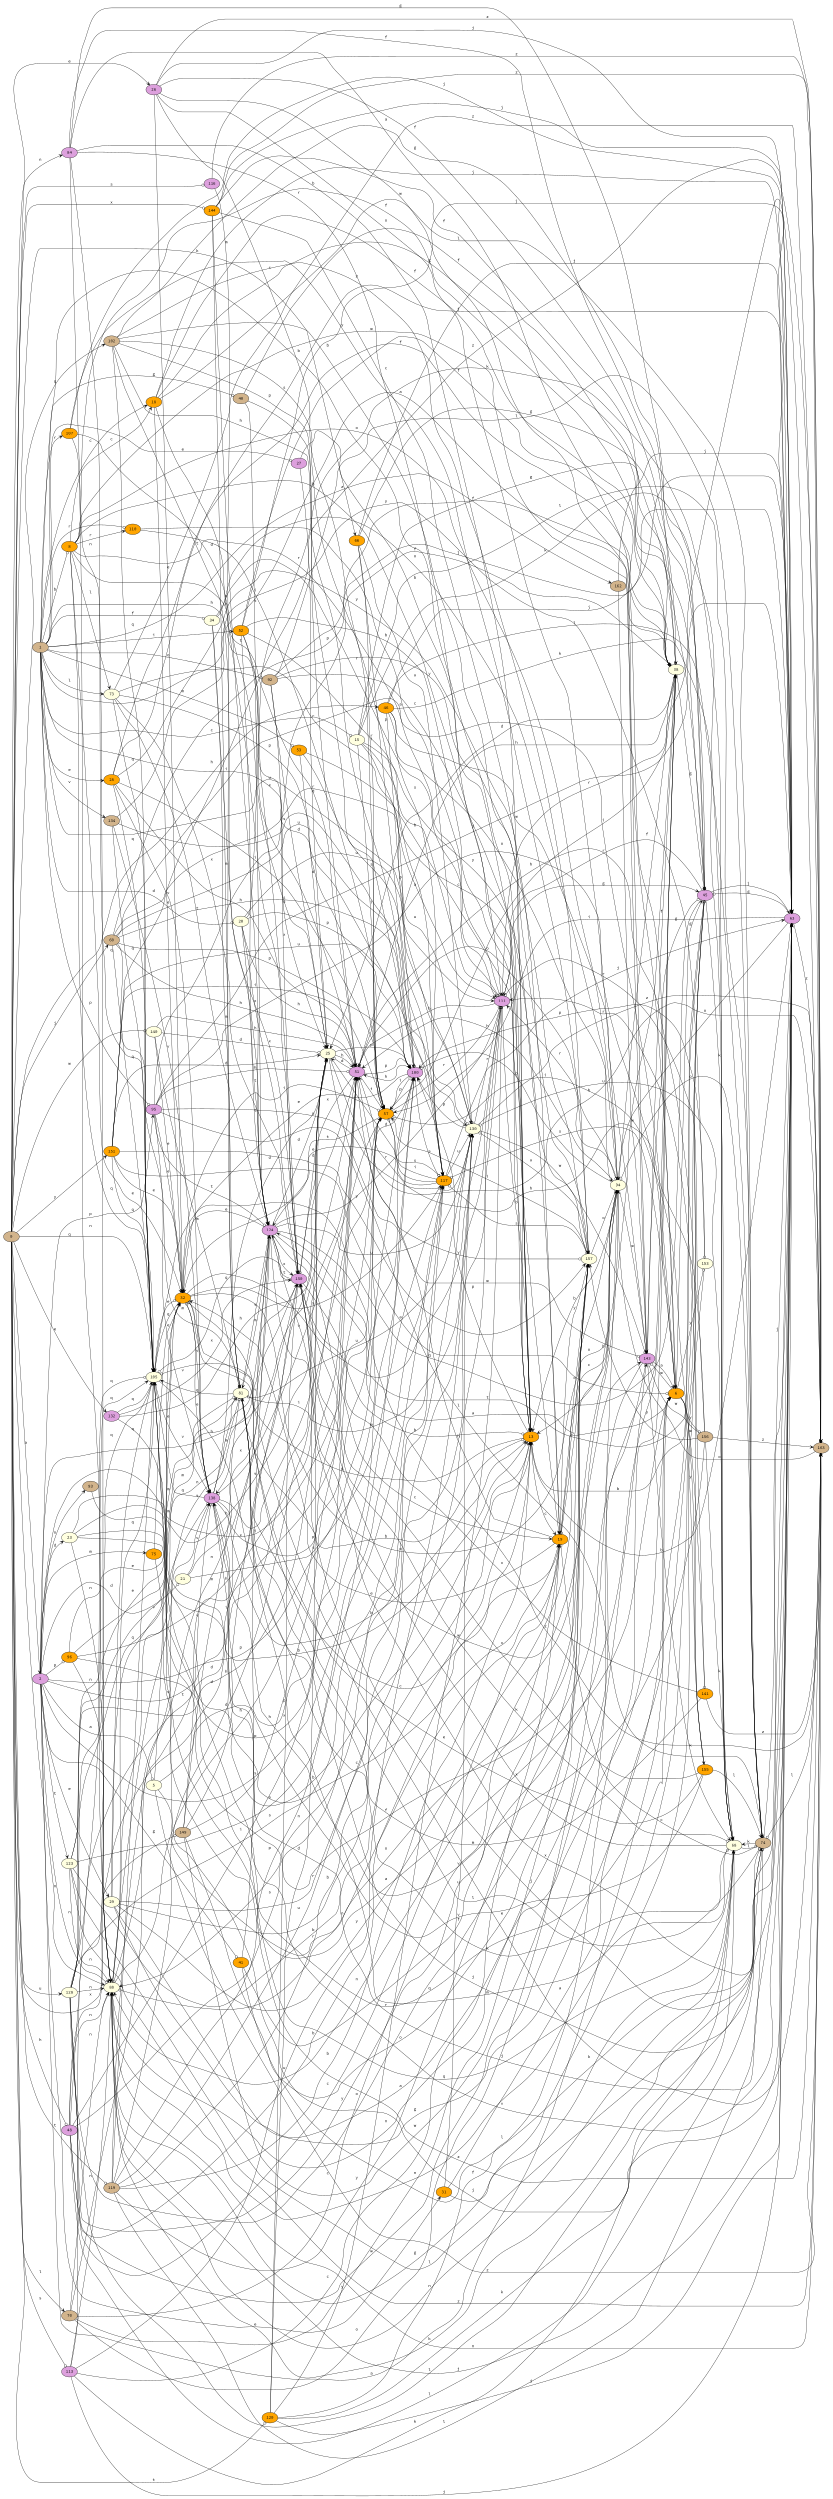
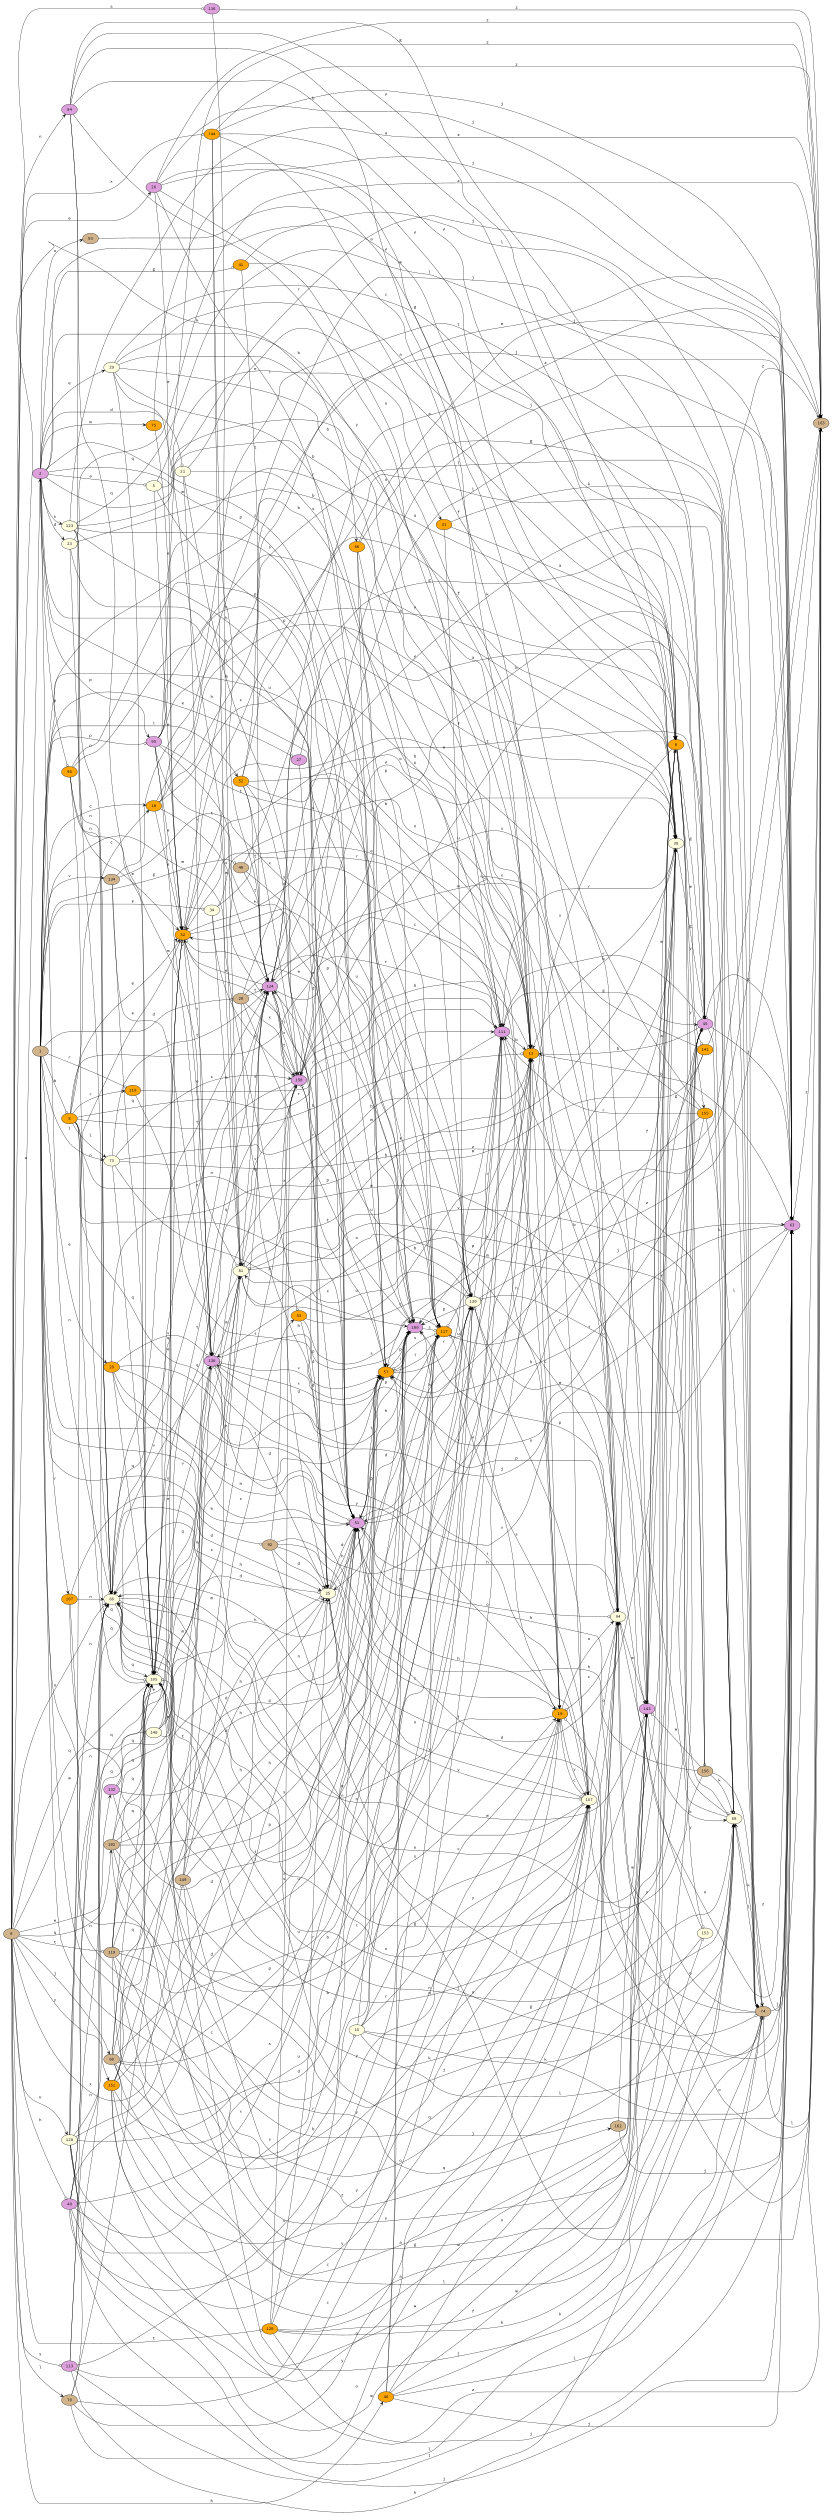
node "20": fillcolor lightyellow -> tan
edge "149" -> "150": now "149" -> "53"
edge "23" -> "6": now "21" -> "6"
edge "120" -> "143": added, label "w"
